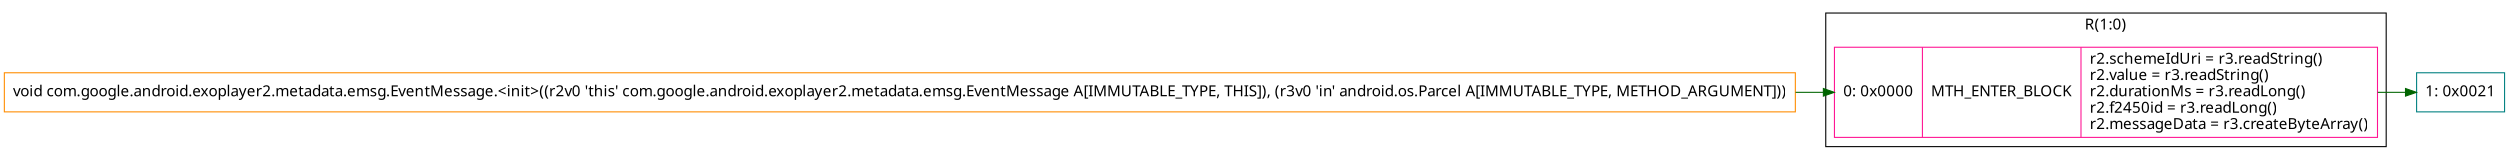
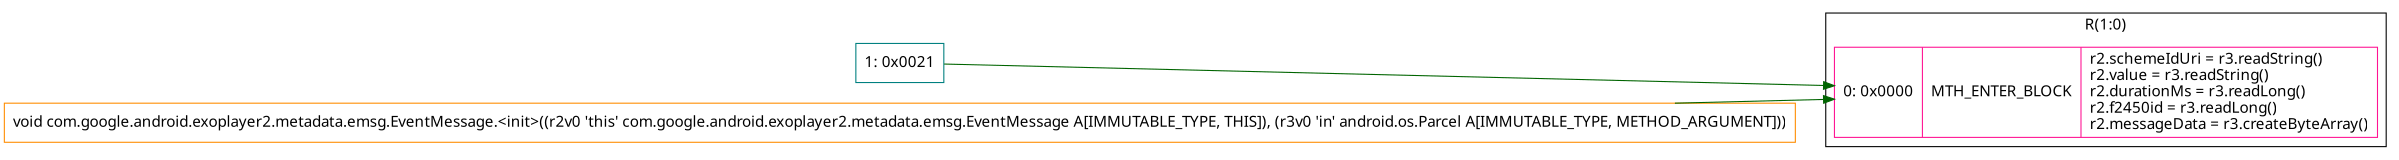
edge "0: 0x0000" -> "1: 0x0021": reversed
